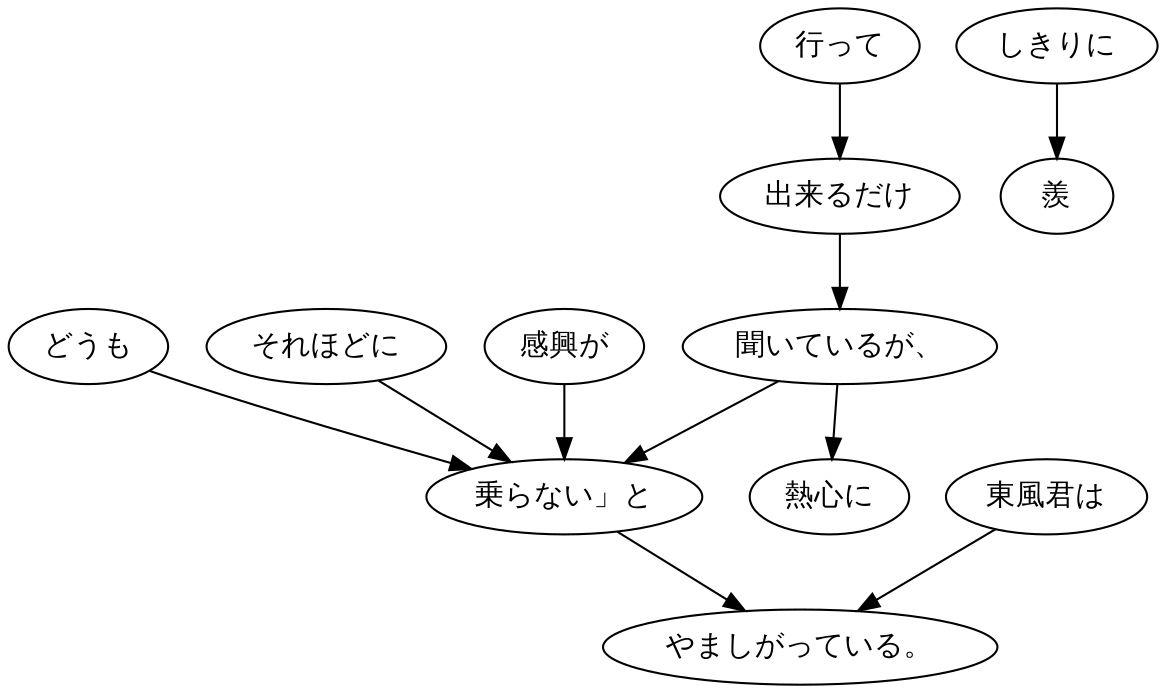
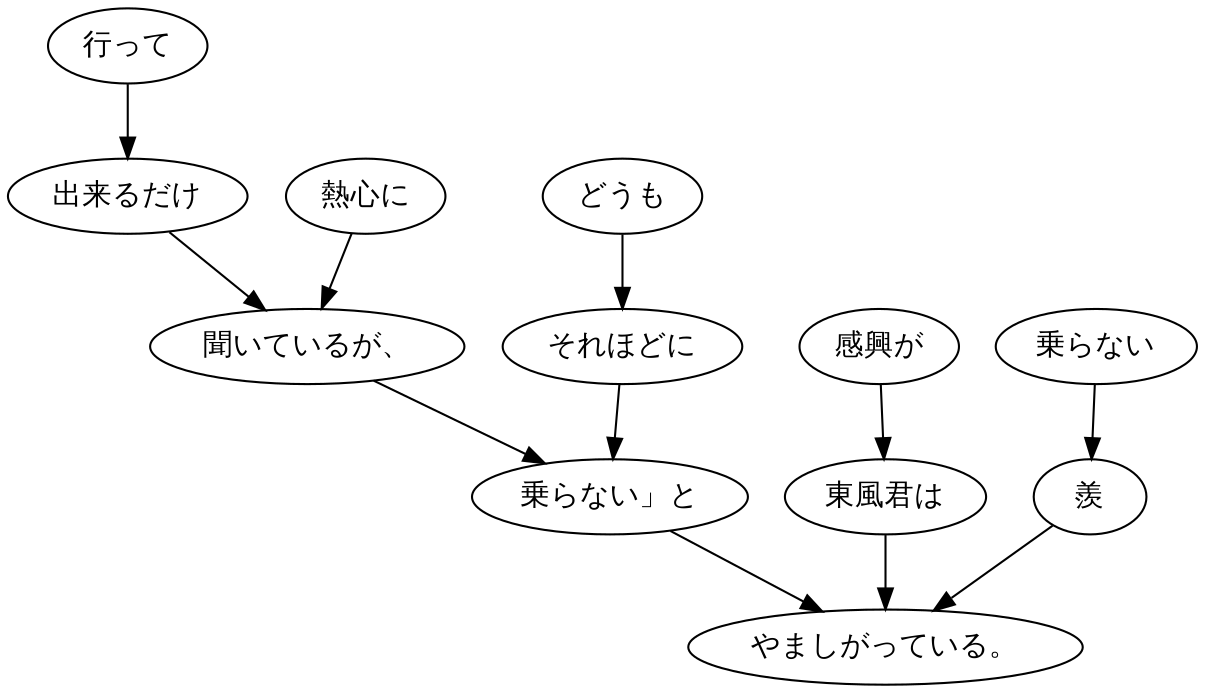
node "しきりに": label "しきりに" -> "乗らない"
edge "感興が" -> "乗らない」と": now "感興が" -> "東風君は"
edge "聞いているが、" -> "熱心に": reversed
edge "どうも" -> "乗らない」と": now "どうも" -> "それほどに"
edge "羨" -> "やましがっている。": added
